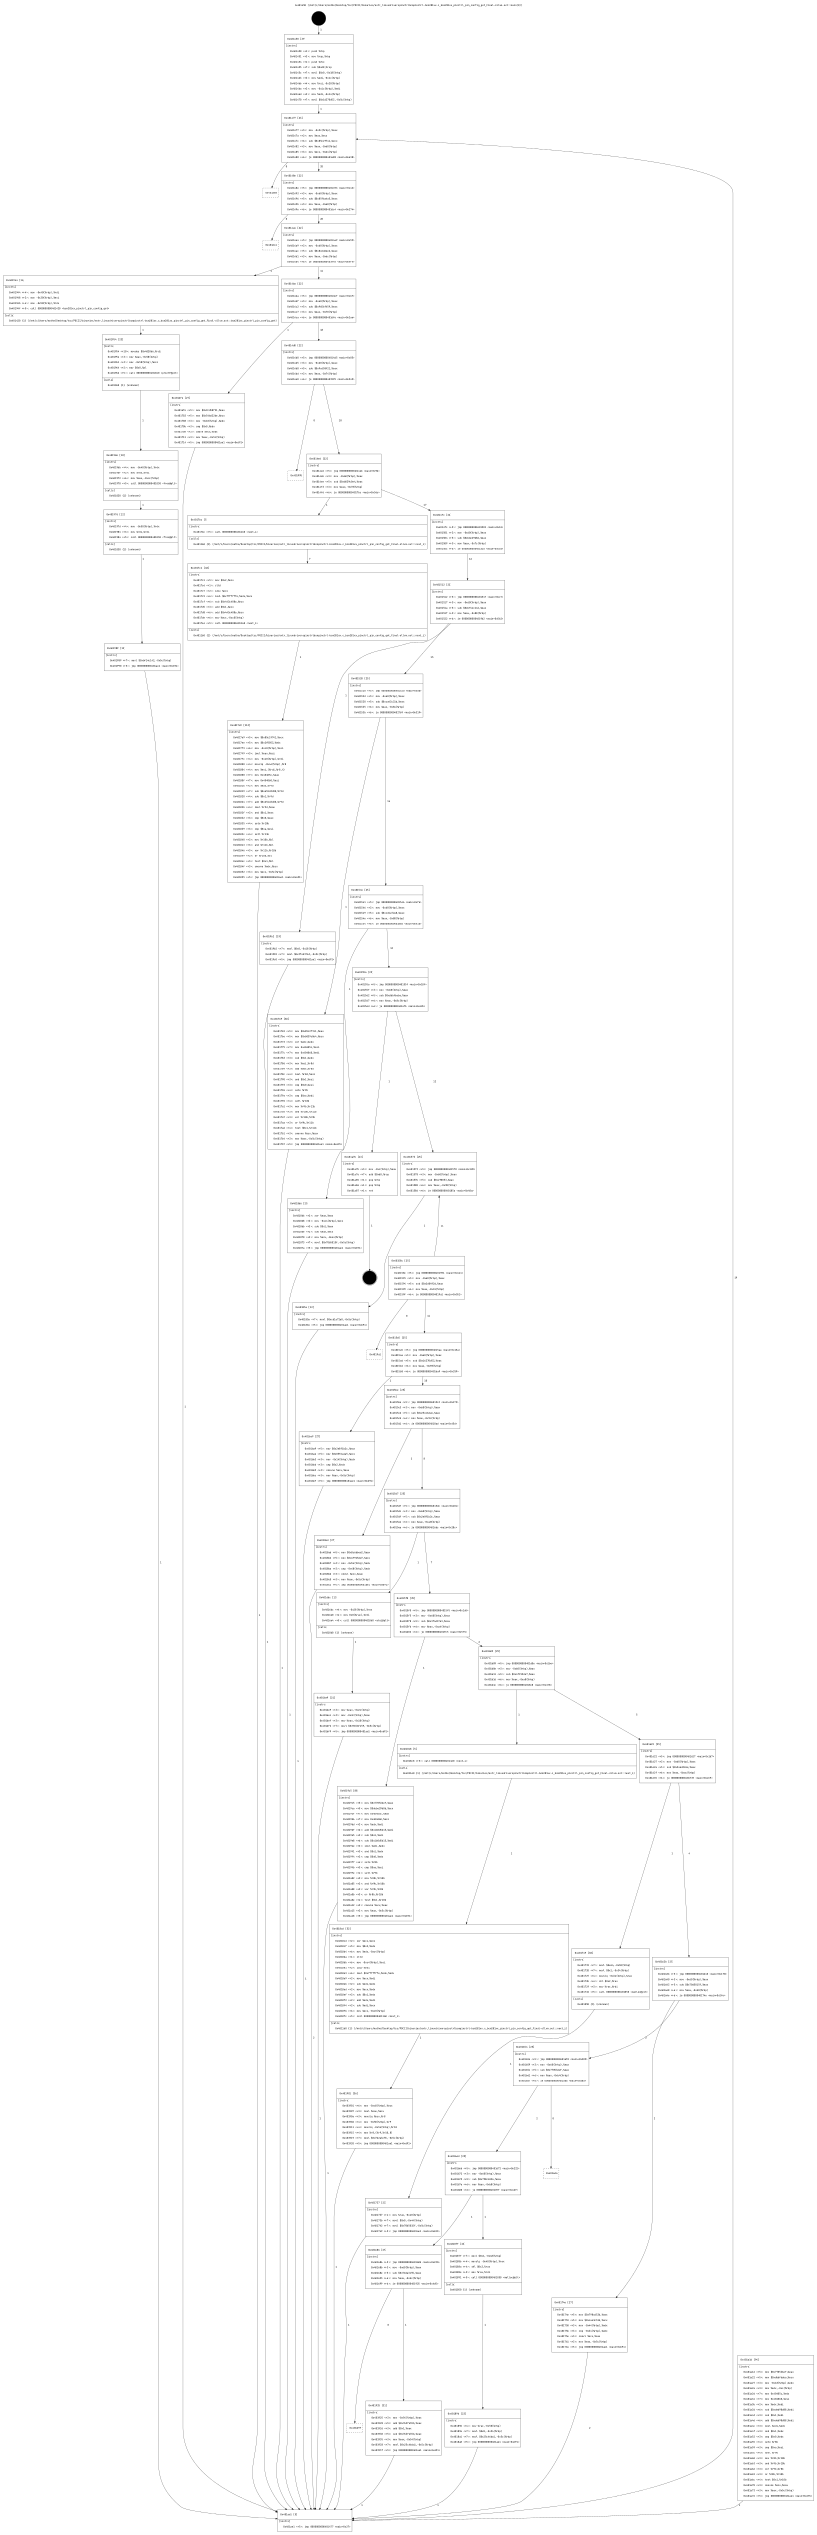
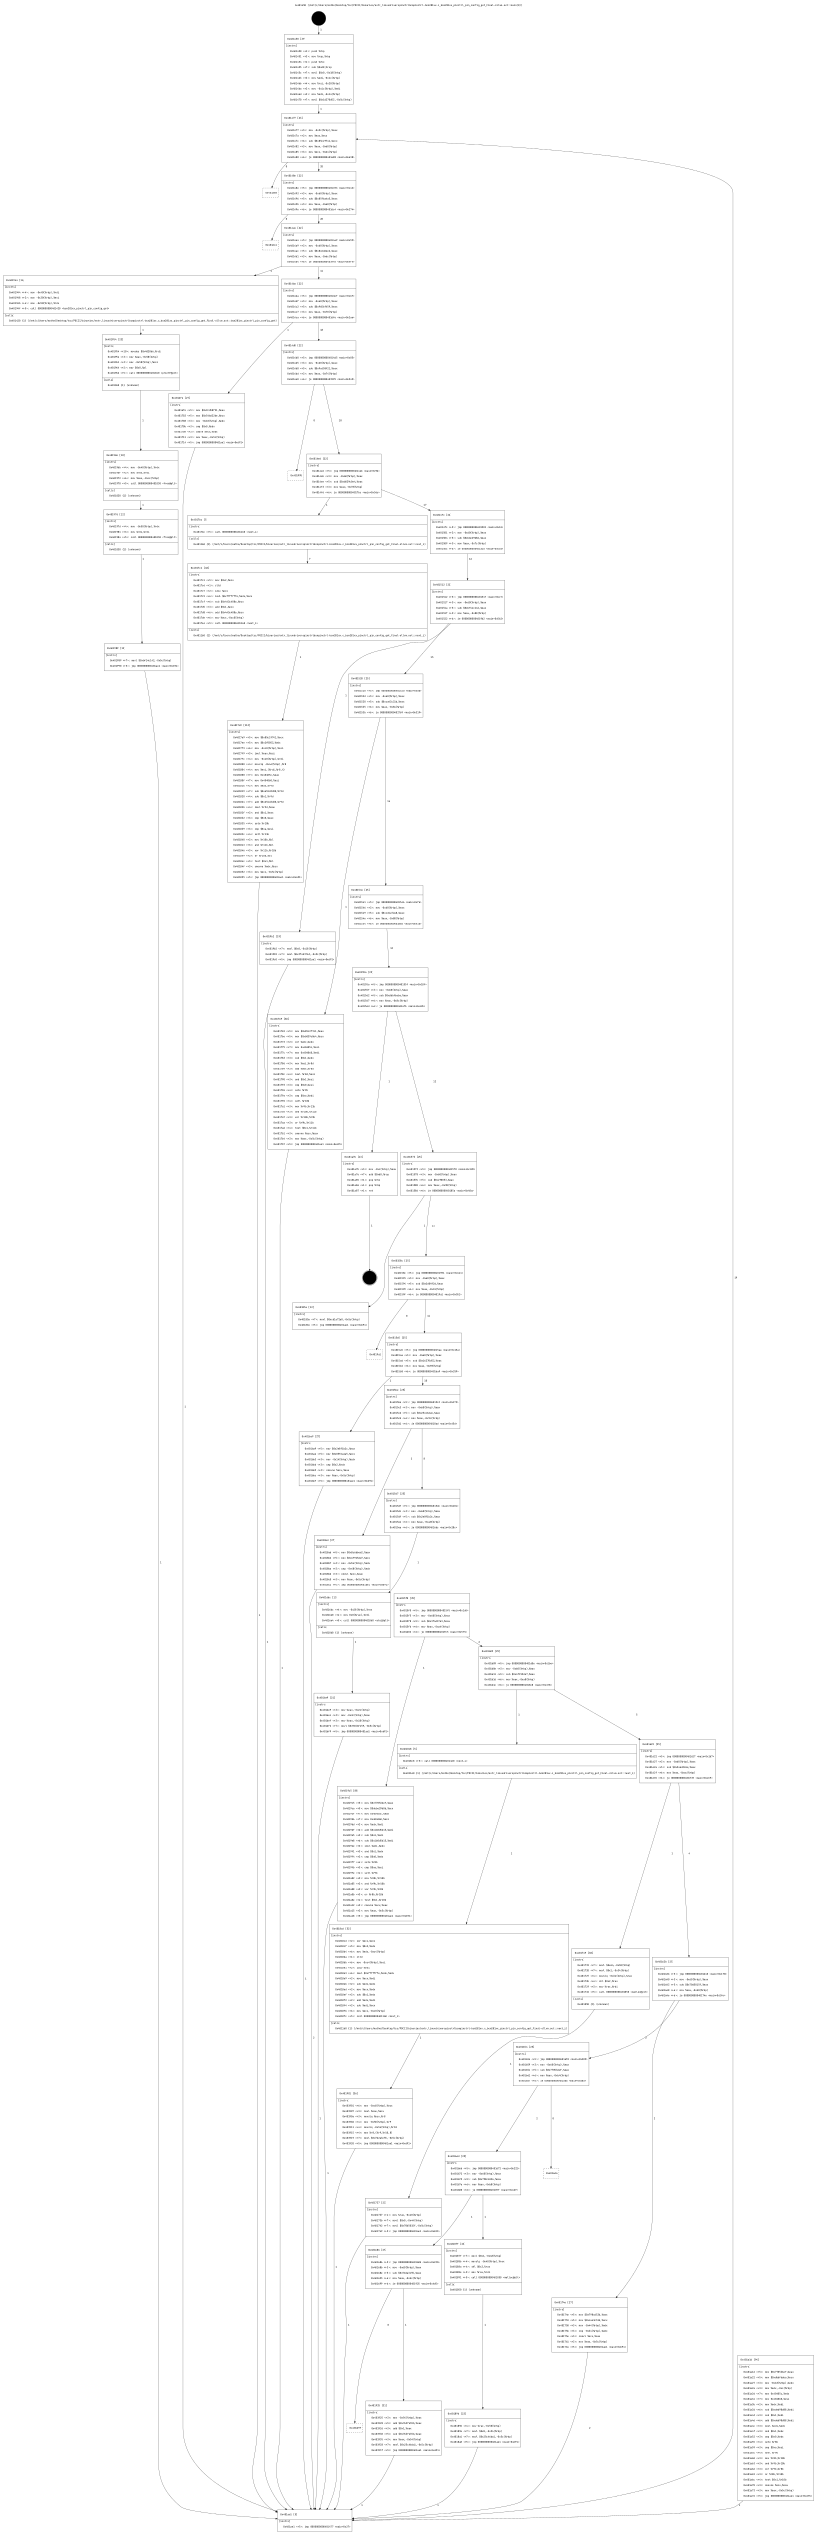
node "0x401866 [25]": removed
edge "0x40158c [25]" -> "0x401573 [25]": reversed
edge "0x4015d7 [25]" -> "0x4015f0 [25]": removed, label "7"
edge "0x40185a [12]" -> "0x401ae1 [5]": removed, label "1"
